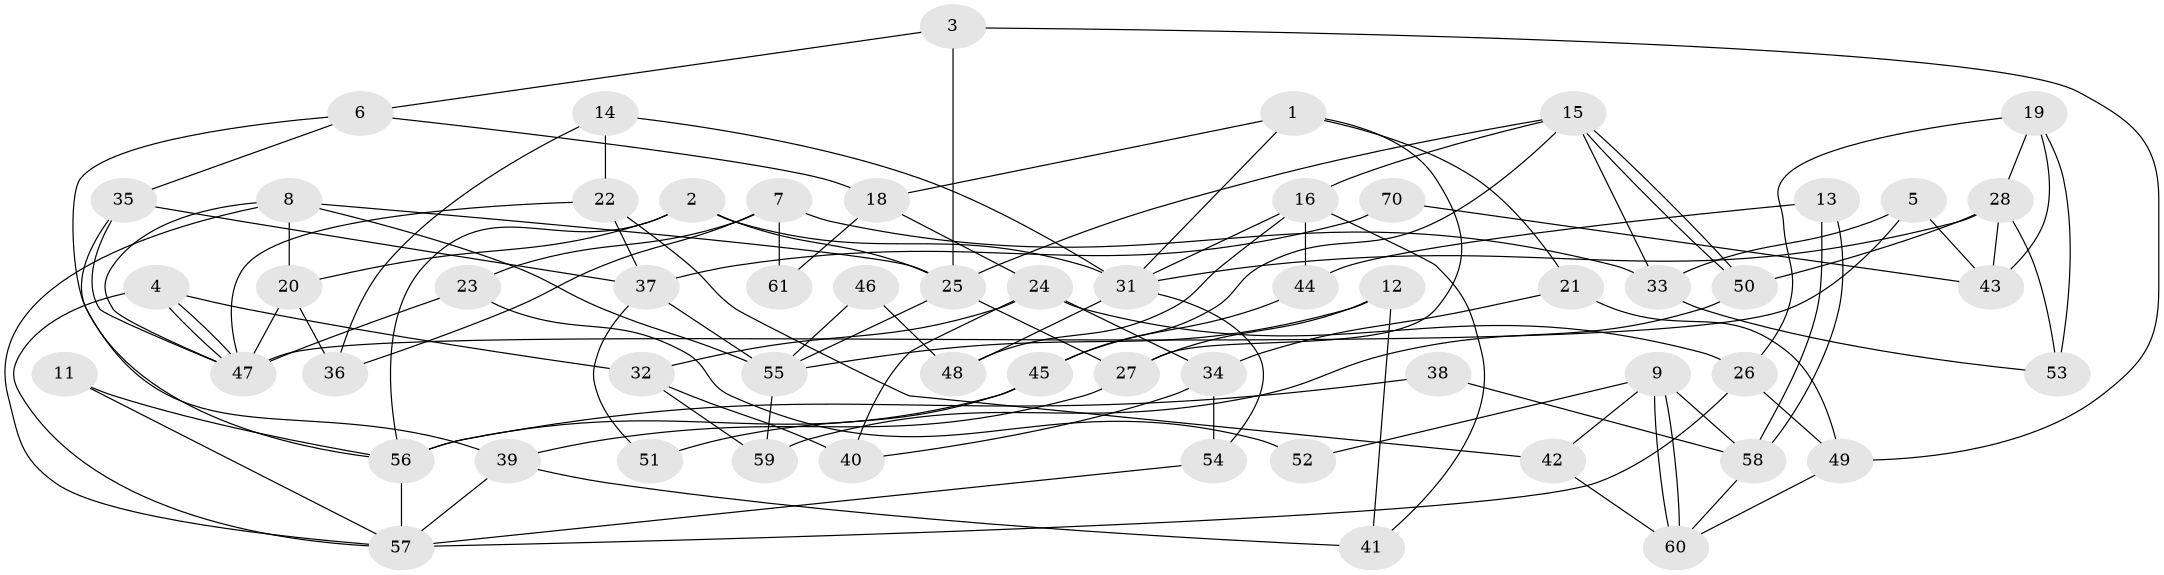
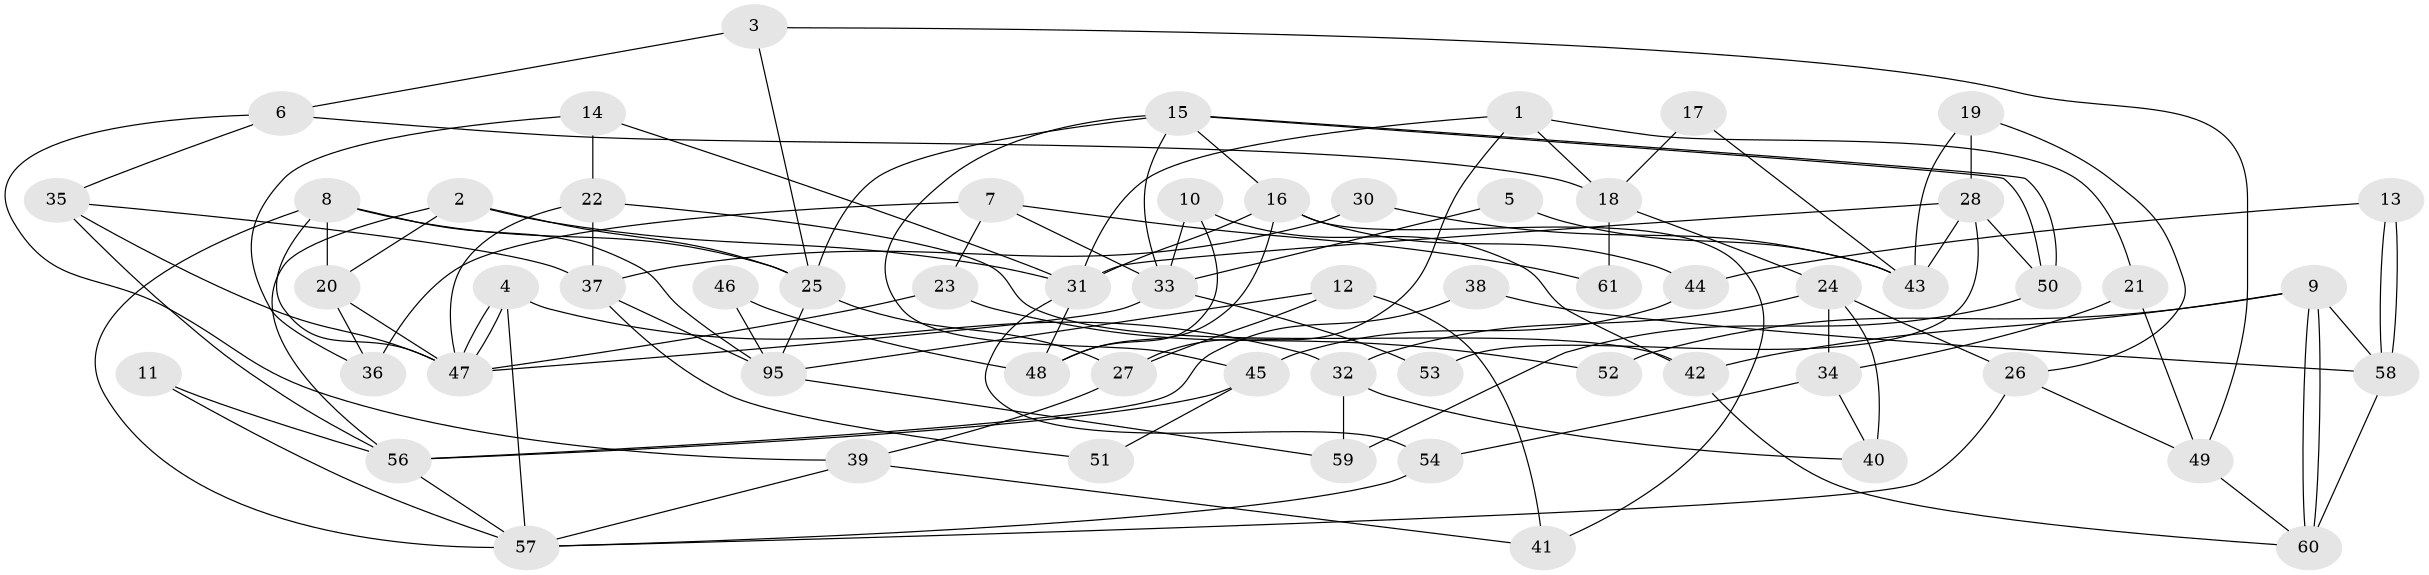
node "17": added
node "10": added
node "70": label "70" -> "30"
edge "19" -- "53": removed
edge "5" -- "47": now "33" -- "47"
node "55": label "55" -> "95"
